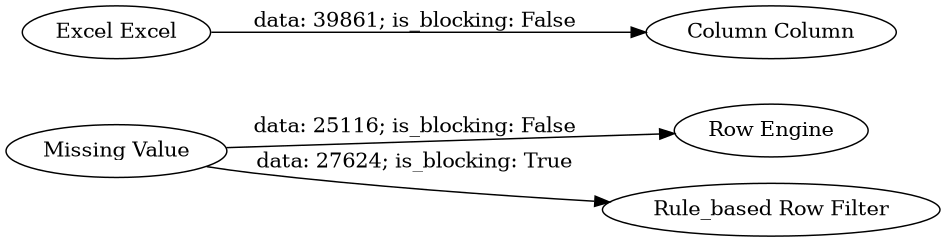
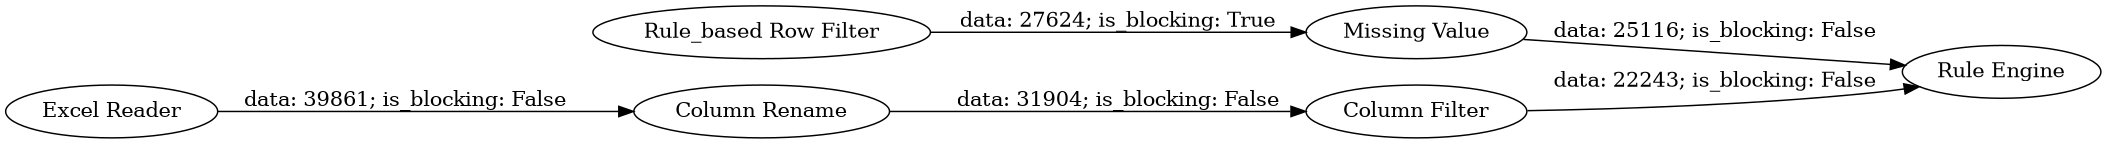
node "Excel Excel": label "Excel Excel" -> "Excel Reader"
node "Column Column": label "Column Column" -> "Column Rename"
node "Column Filter": added
node "Row Engine": label "Row Engine" -> "Rule Engine"
edge "Missing Value" -> "Rule_based Row Filter": reversed
